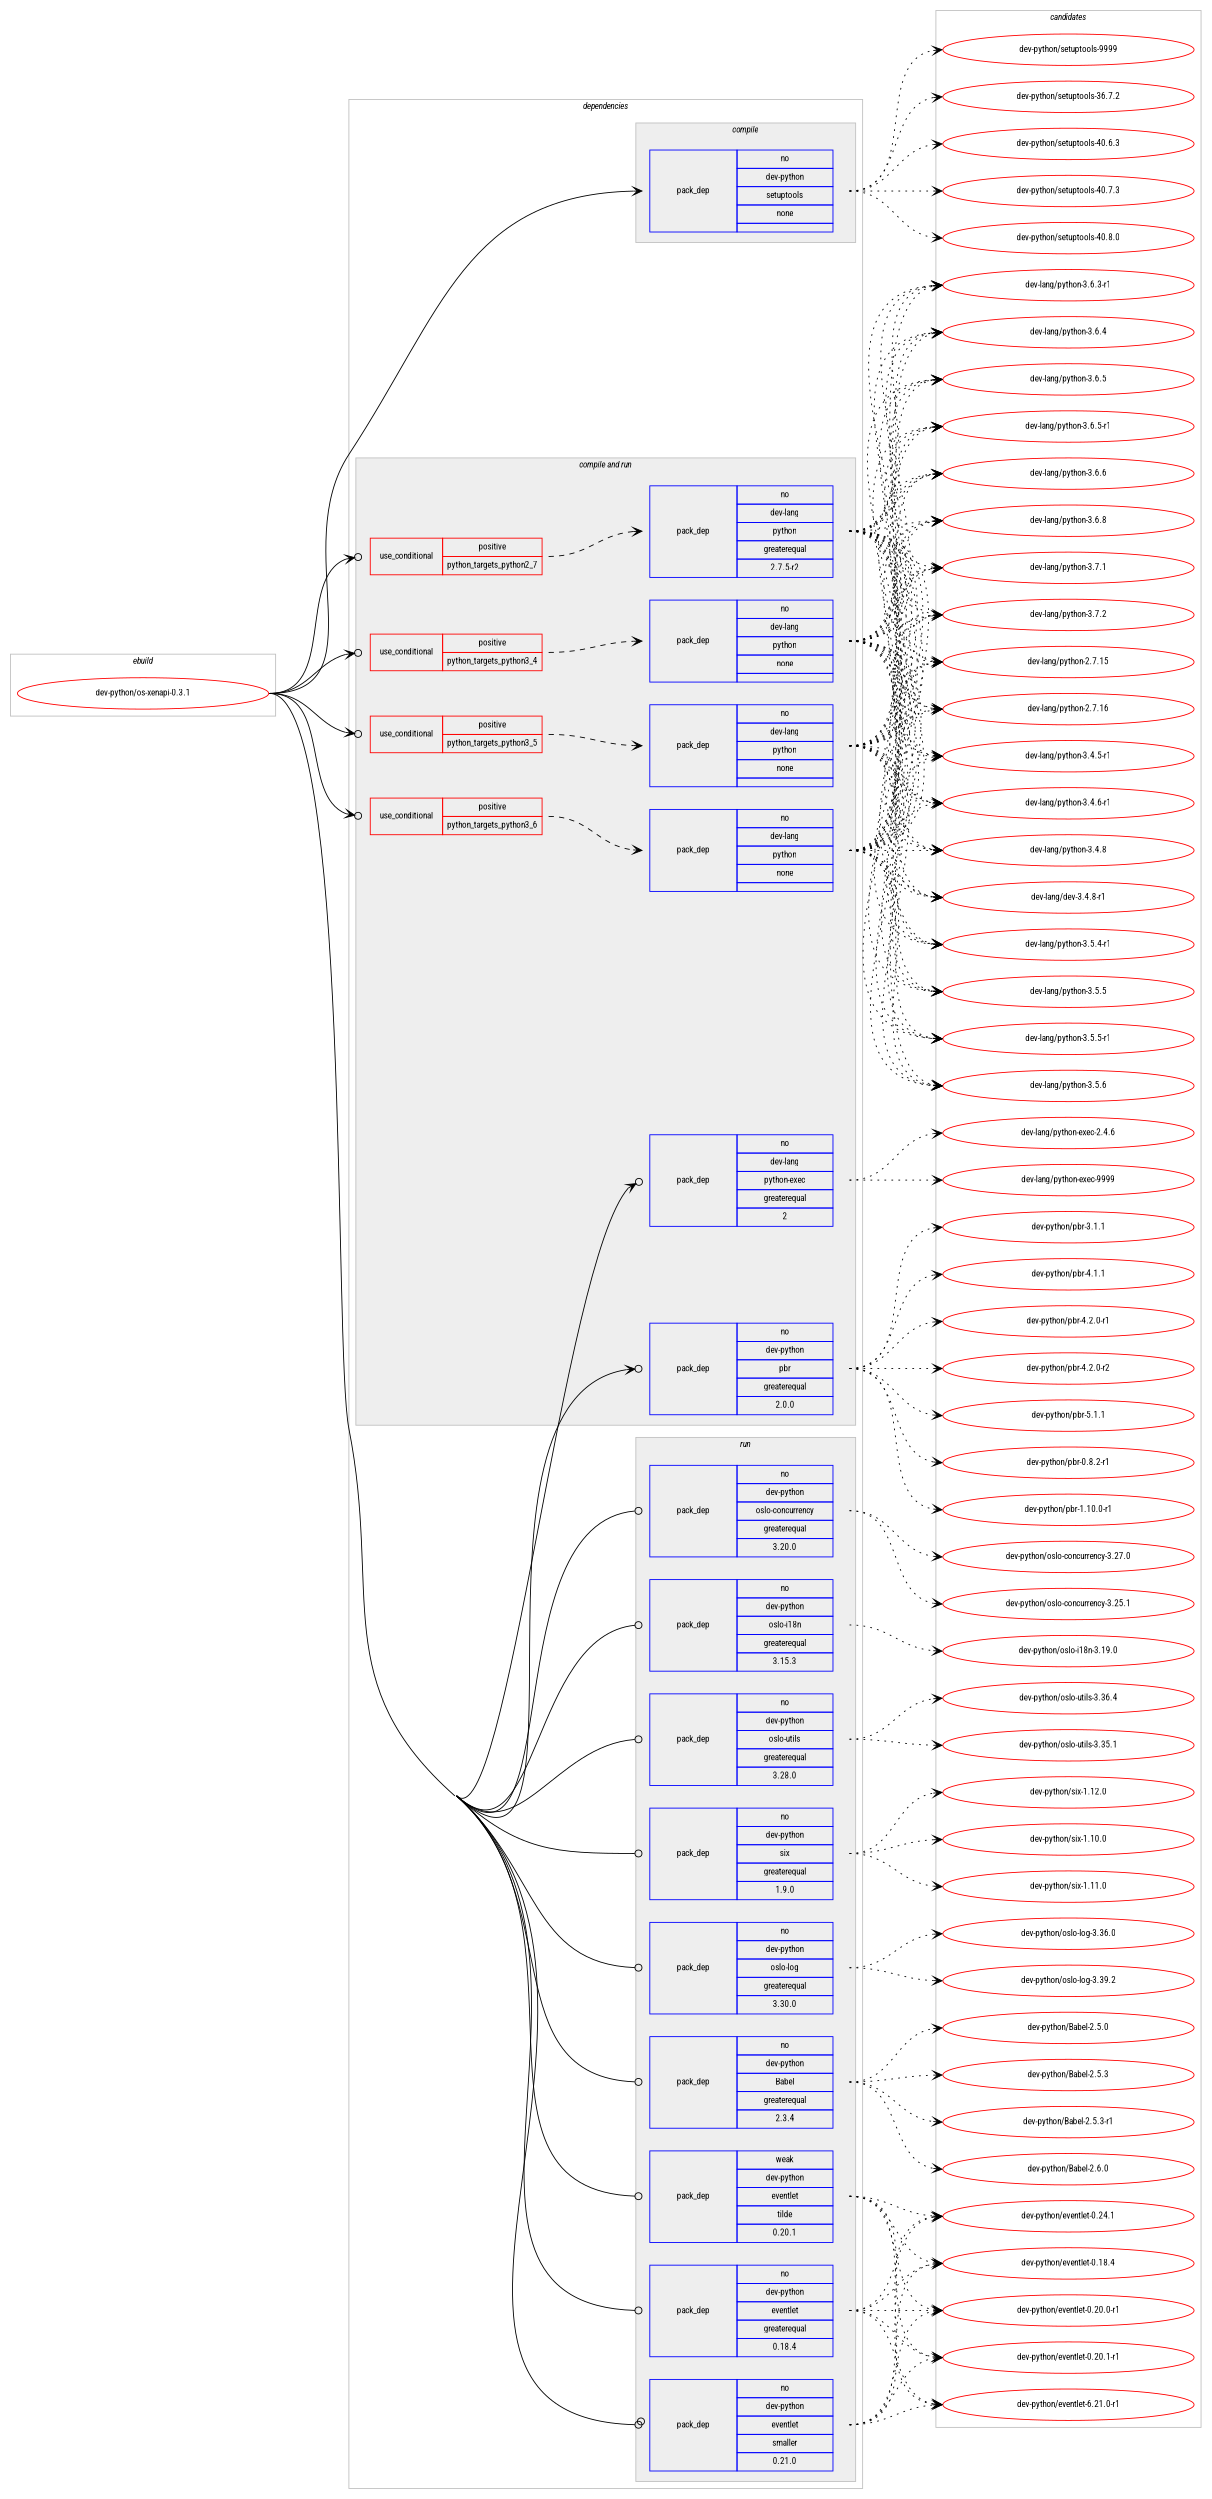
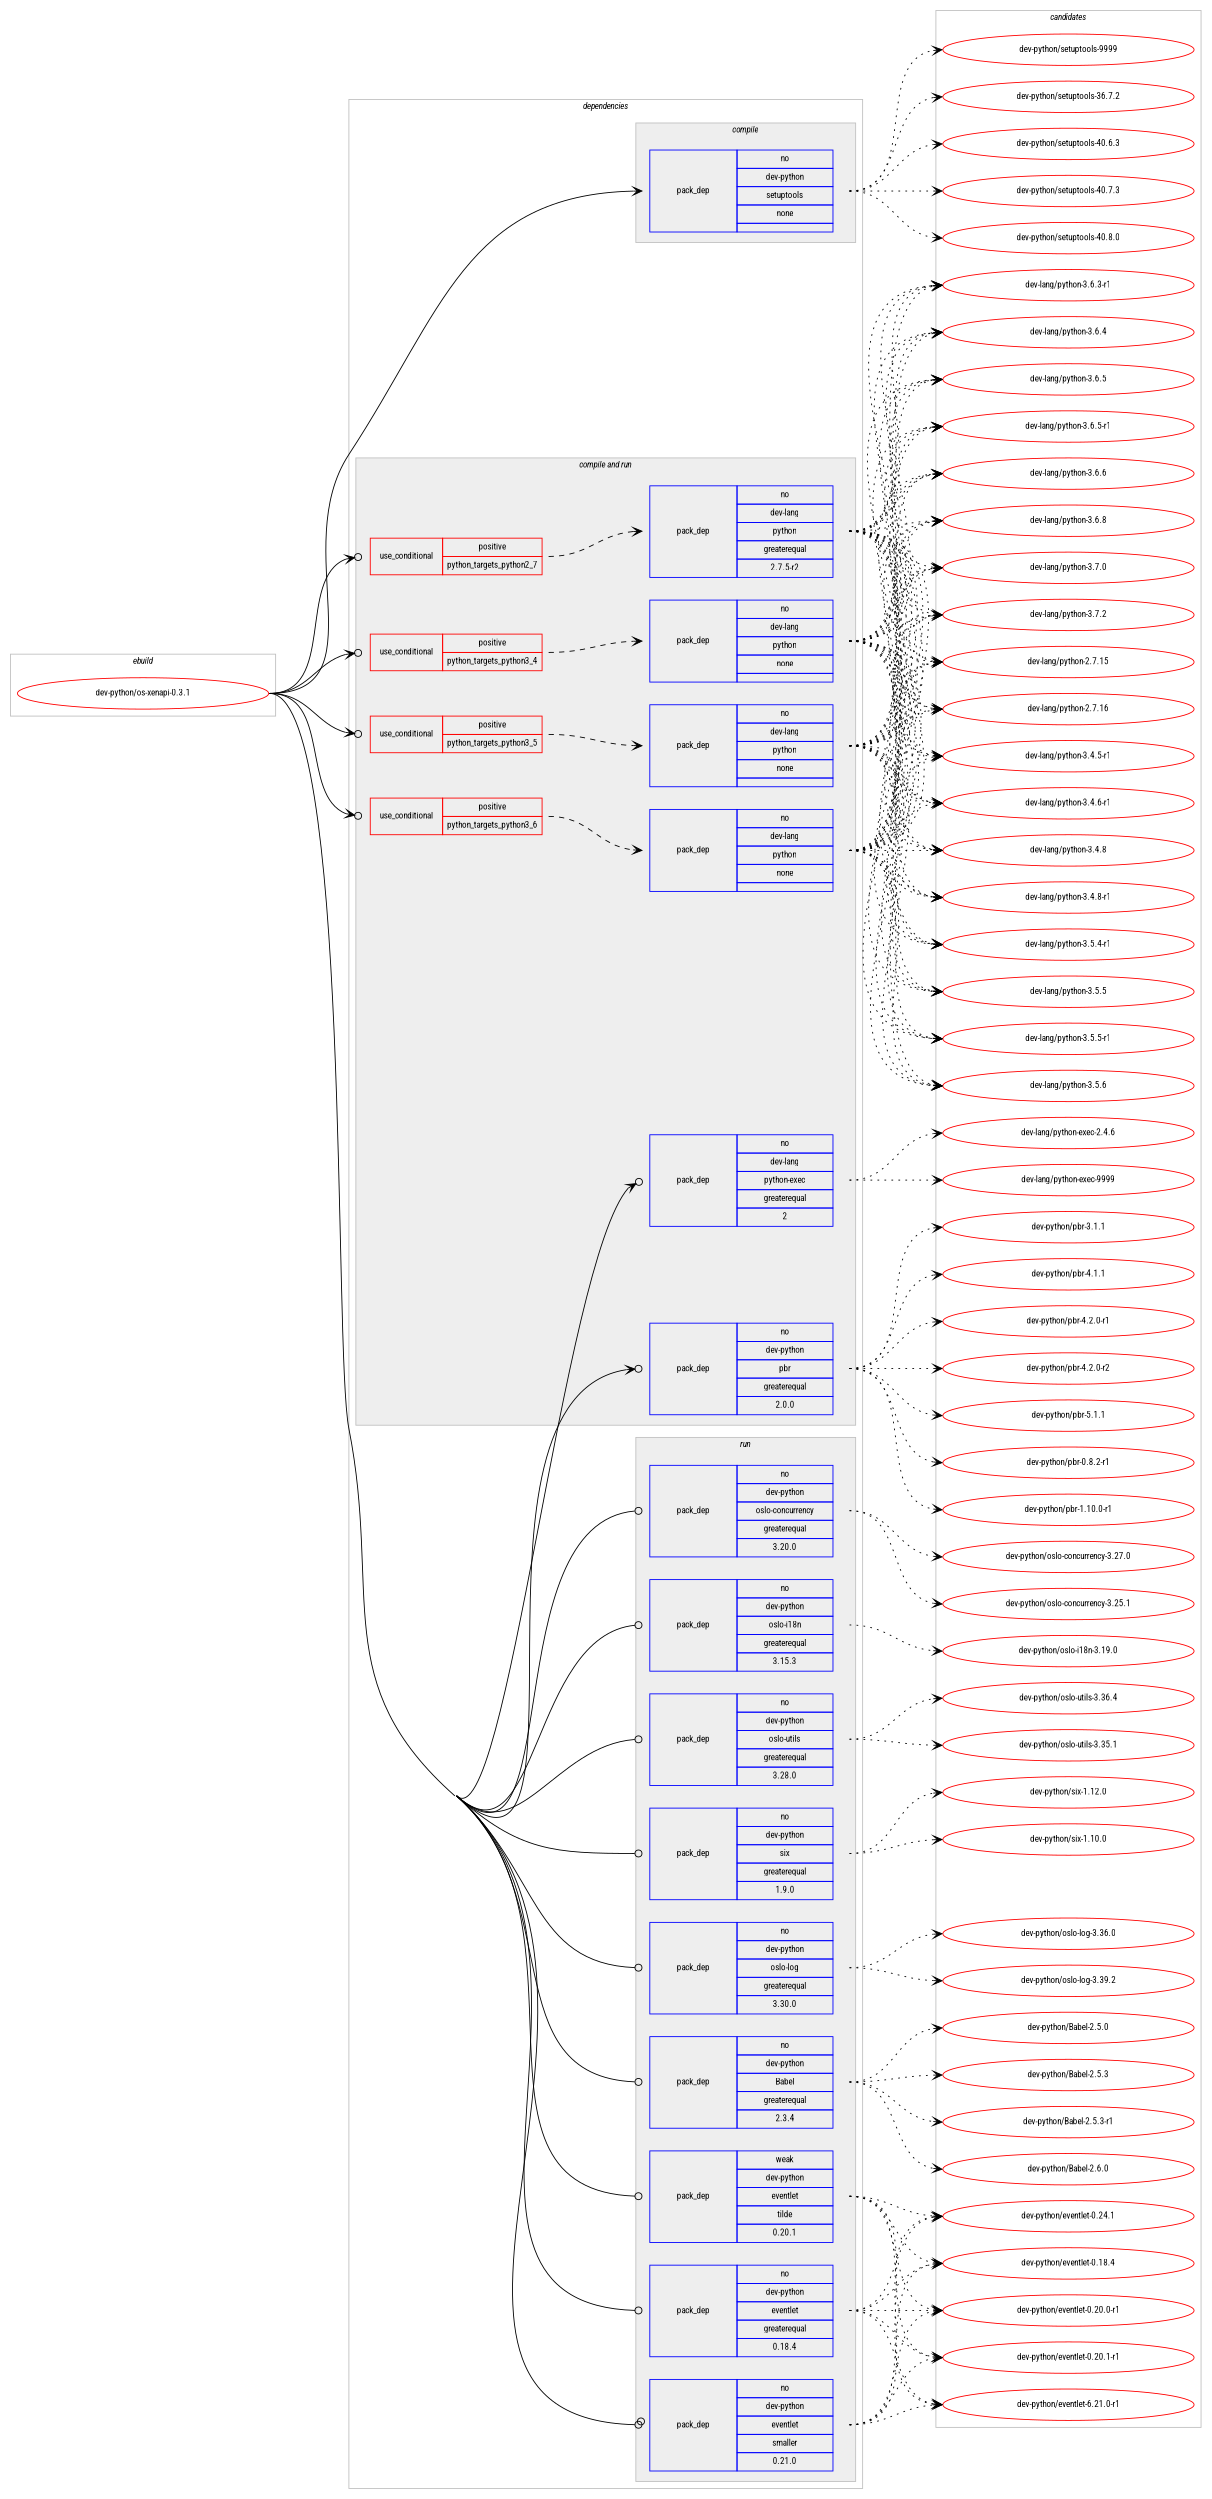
node "dev-lang/python-3.7.1": label "dev-lang/python-3.7.1" -> "dev-lang/python-3.7.0"
node "dev-lang/dev-3.4.8-r1": label "dev-lang/dev-3.4.8-r1" -> "dev-lang/python-3.4.8-r1"
node "dev-python/six-1.11.0": removed
